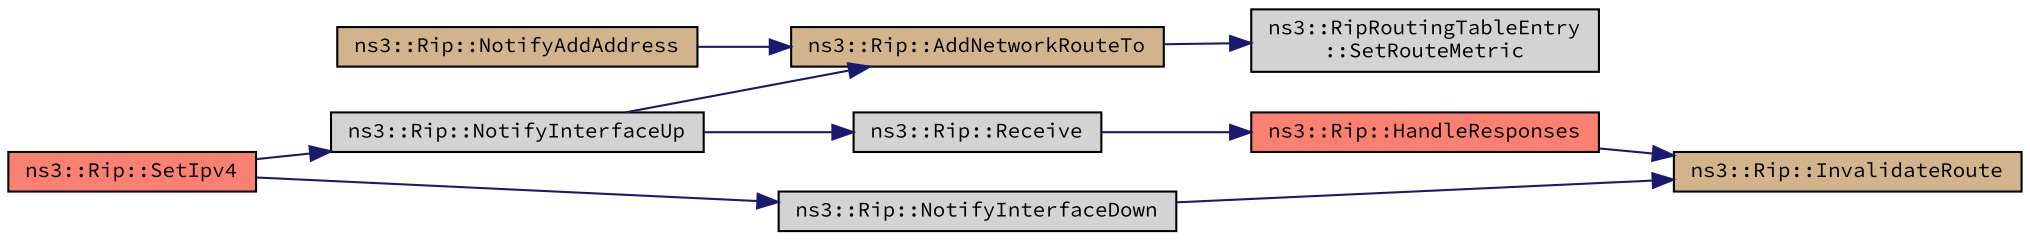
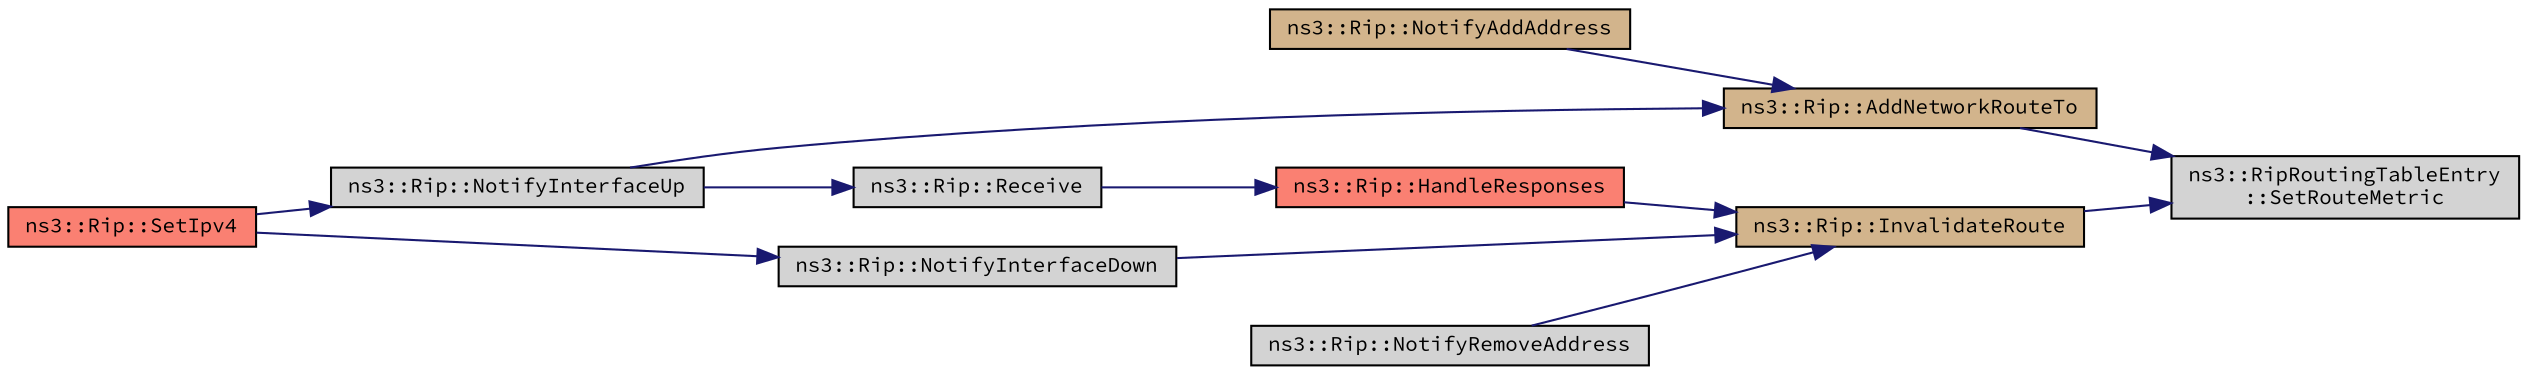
edge "ns3::Rip::InvalidateRoute" -> "ns3::RipRoutingTableEntry ::SetRouteMetric": added
node "ns3::Rip::NotifyRemoveAddress": added
